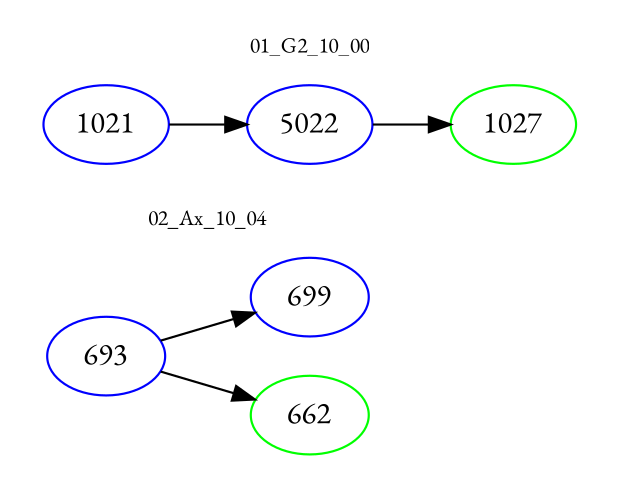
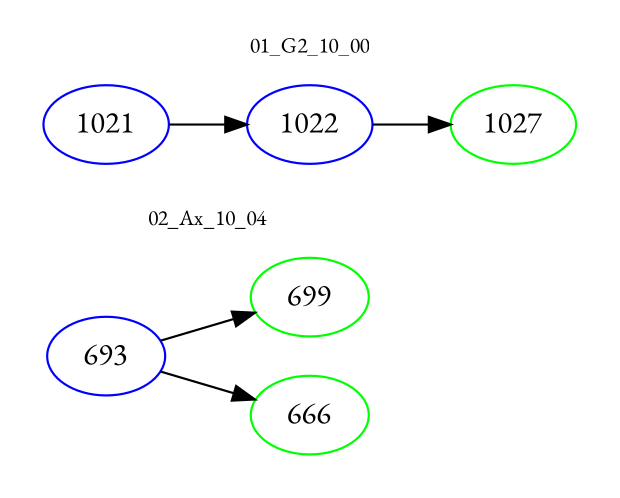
node "5022": label "5022" -> "1022"
node "699": color blue -> green
node "662": label "662" -> "666"
